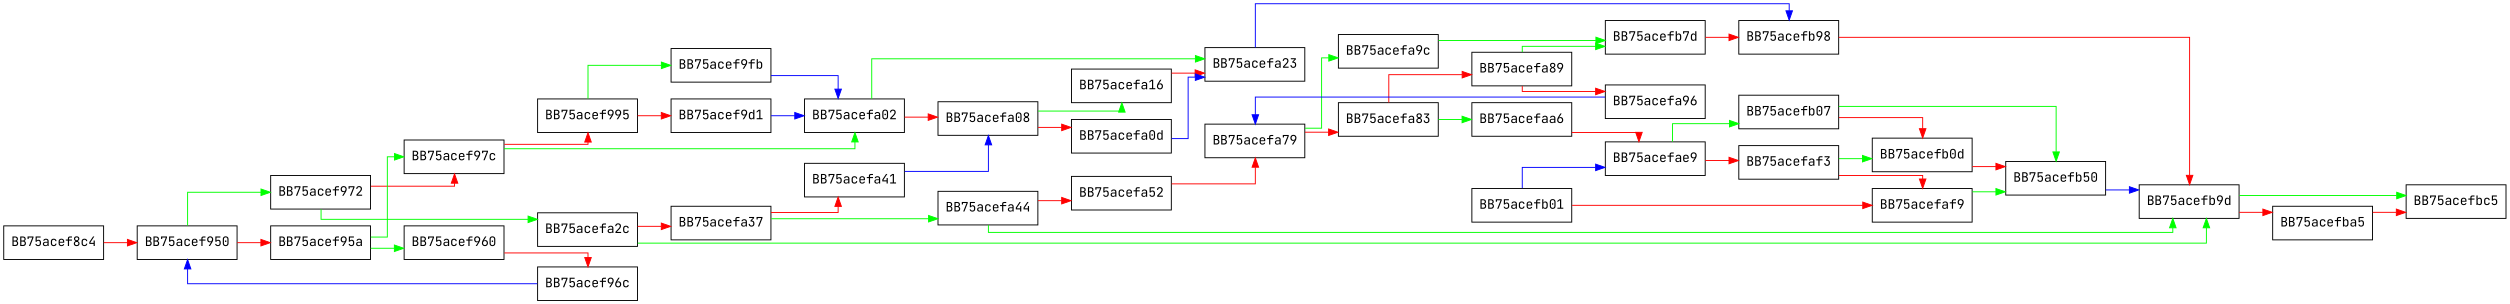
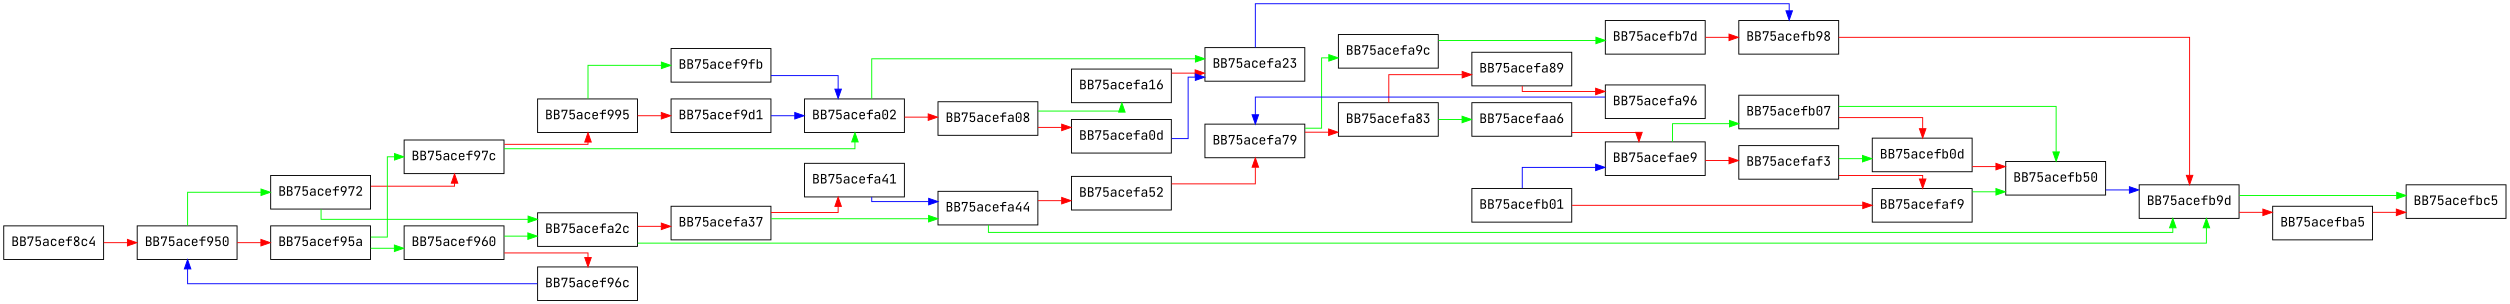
edge "BB75acefa89" -> "BB75acefb7d": removed
edge "BB75acefa41" -> "BB75acefa08": now "BB75acefa41" -> "BB75acefa44"
edge "BB75acef960" -> "BB75acefa2c": added
